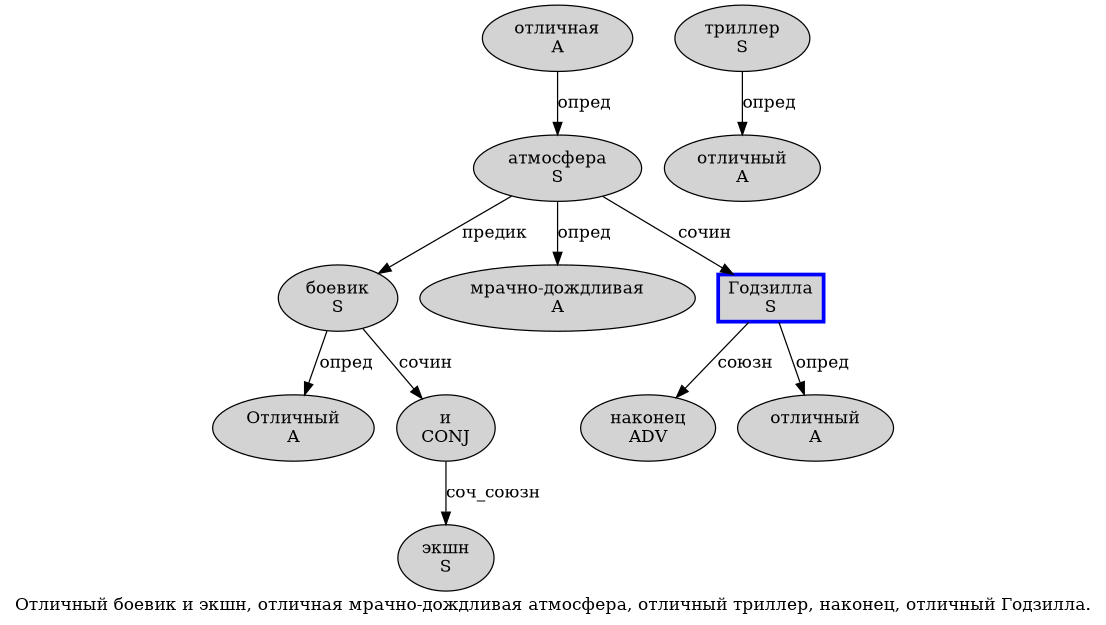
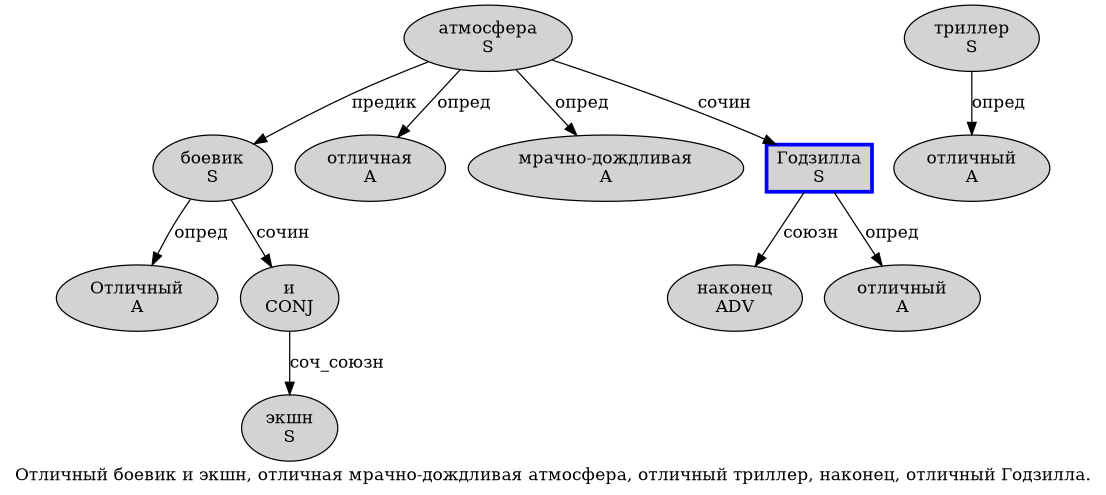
edge "отличная A" -> "атмосфера S": reversed
